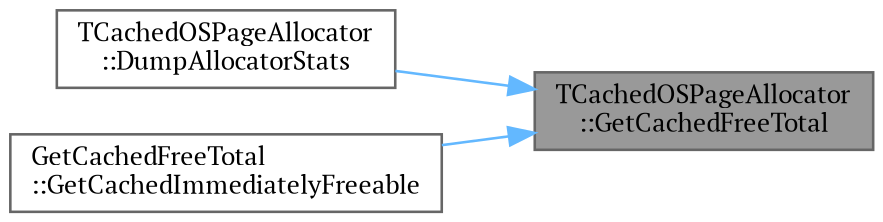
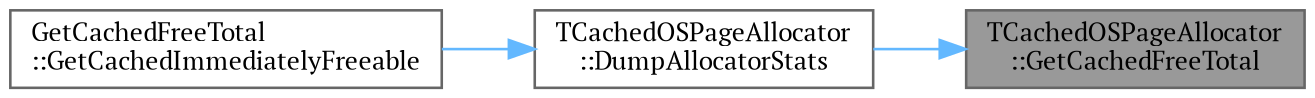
edge "GetCachedFreeTotal ::GetCachedImmediatelyFreeable" -> "TCachedOSPageAllocator ::GetCachedFreeTotal": now "GetCachedFreeTotal ::GetCachedImmediatelyFreeable" -> "TCachedOSPageAllocator ::DumpAllocatorStats"
